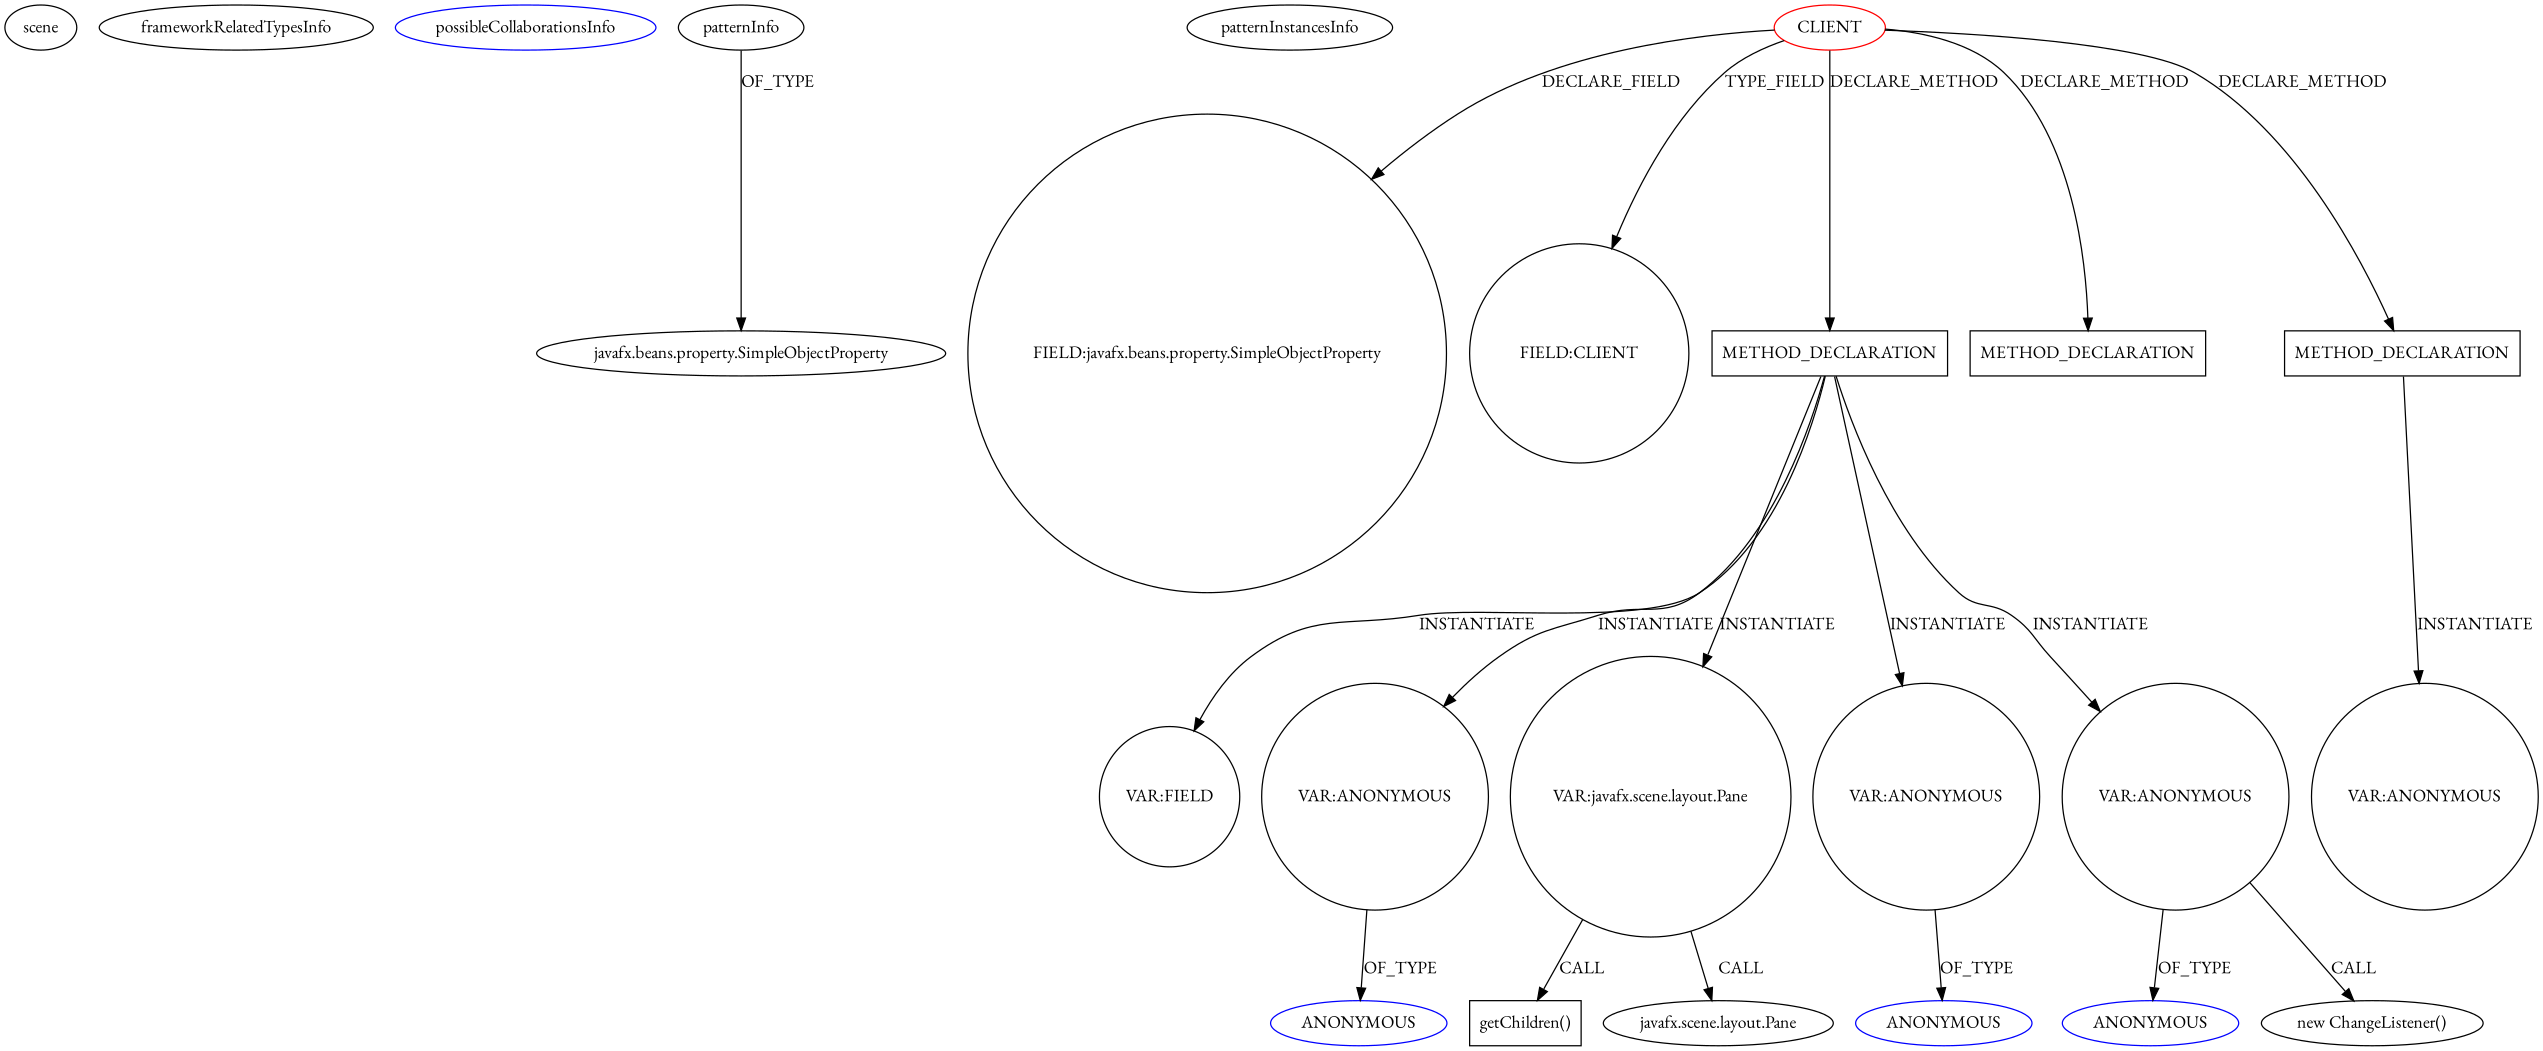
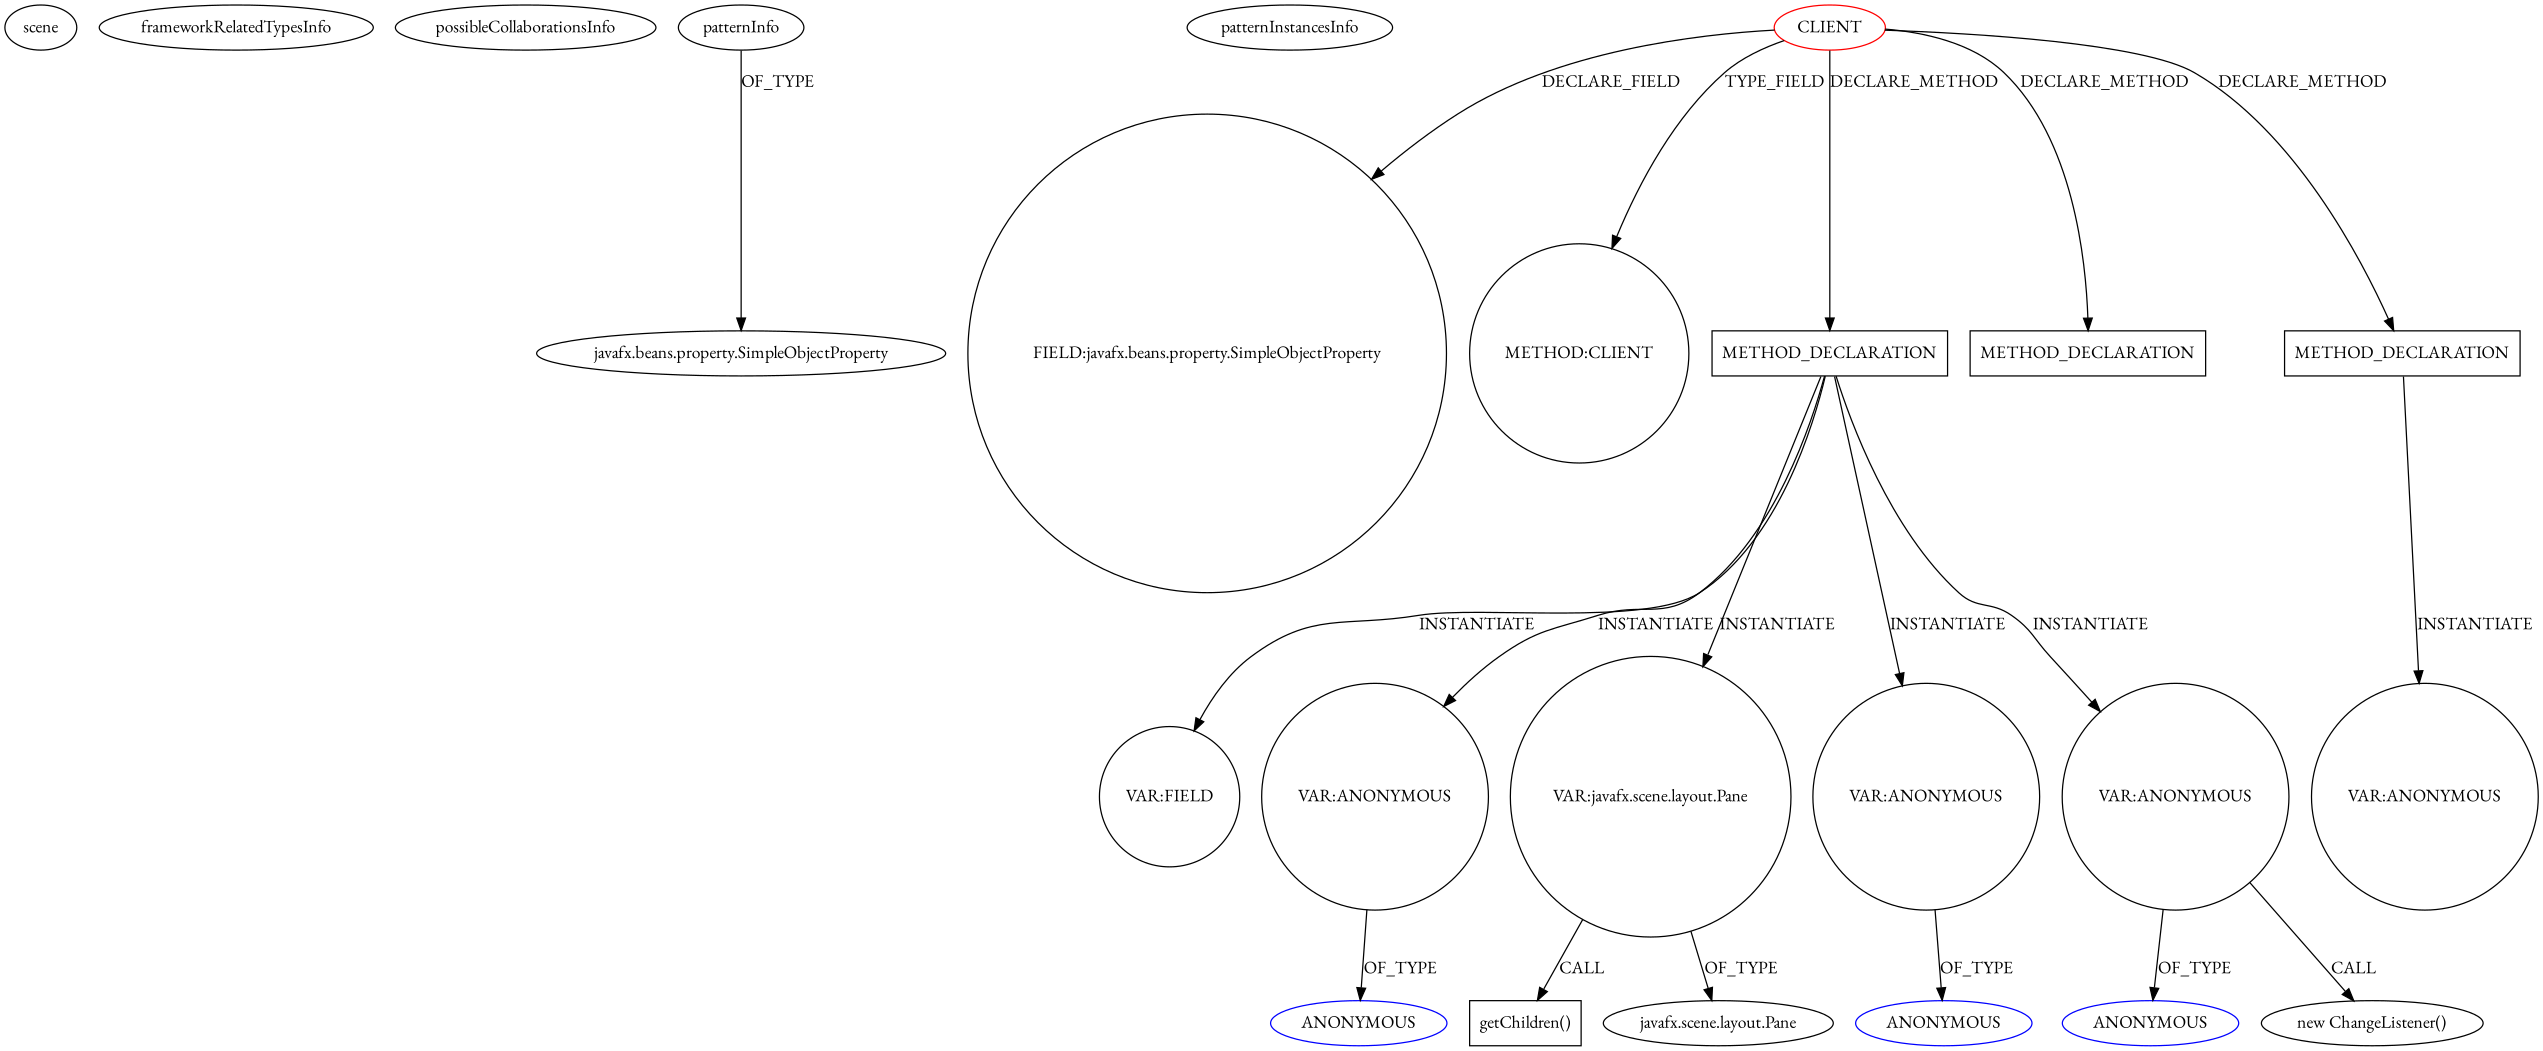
node "possibleCollaborationsInfo": color blue -> black
node "FIELD:CLIENT": label "FIELD:CLIENT" -> "METHOD:CLIENT"
edge "VAR:javafx.scene.layout.Pane" -> "javafx.scene.layout.Pane": label "CALL" -> "OF_TYPE"
